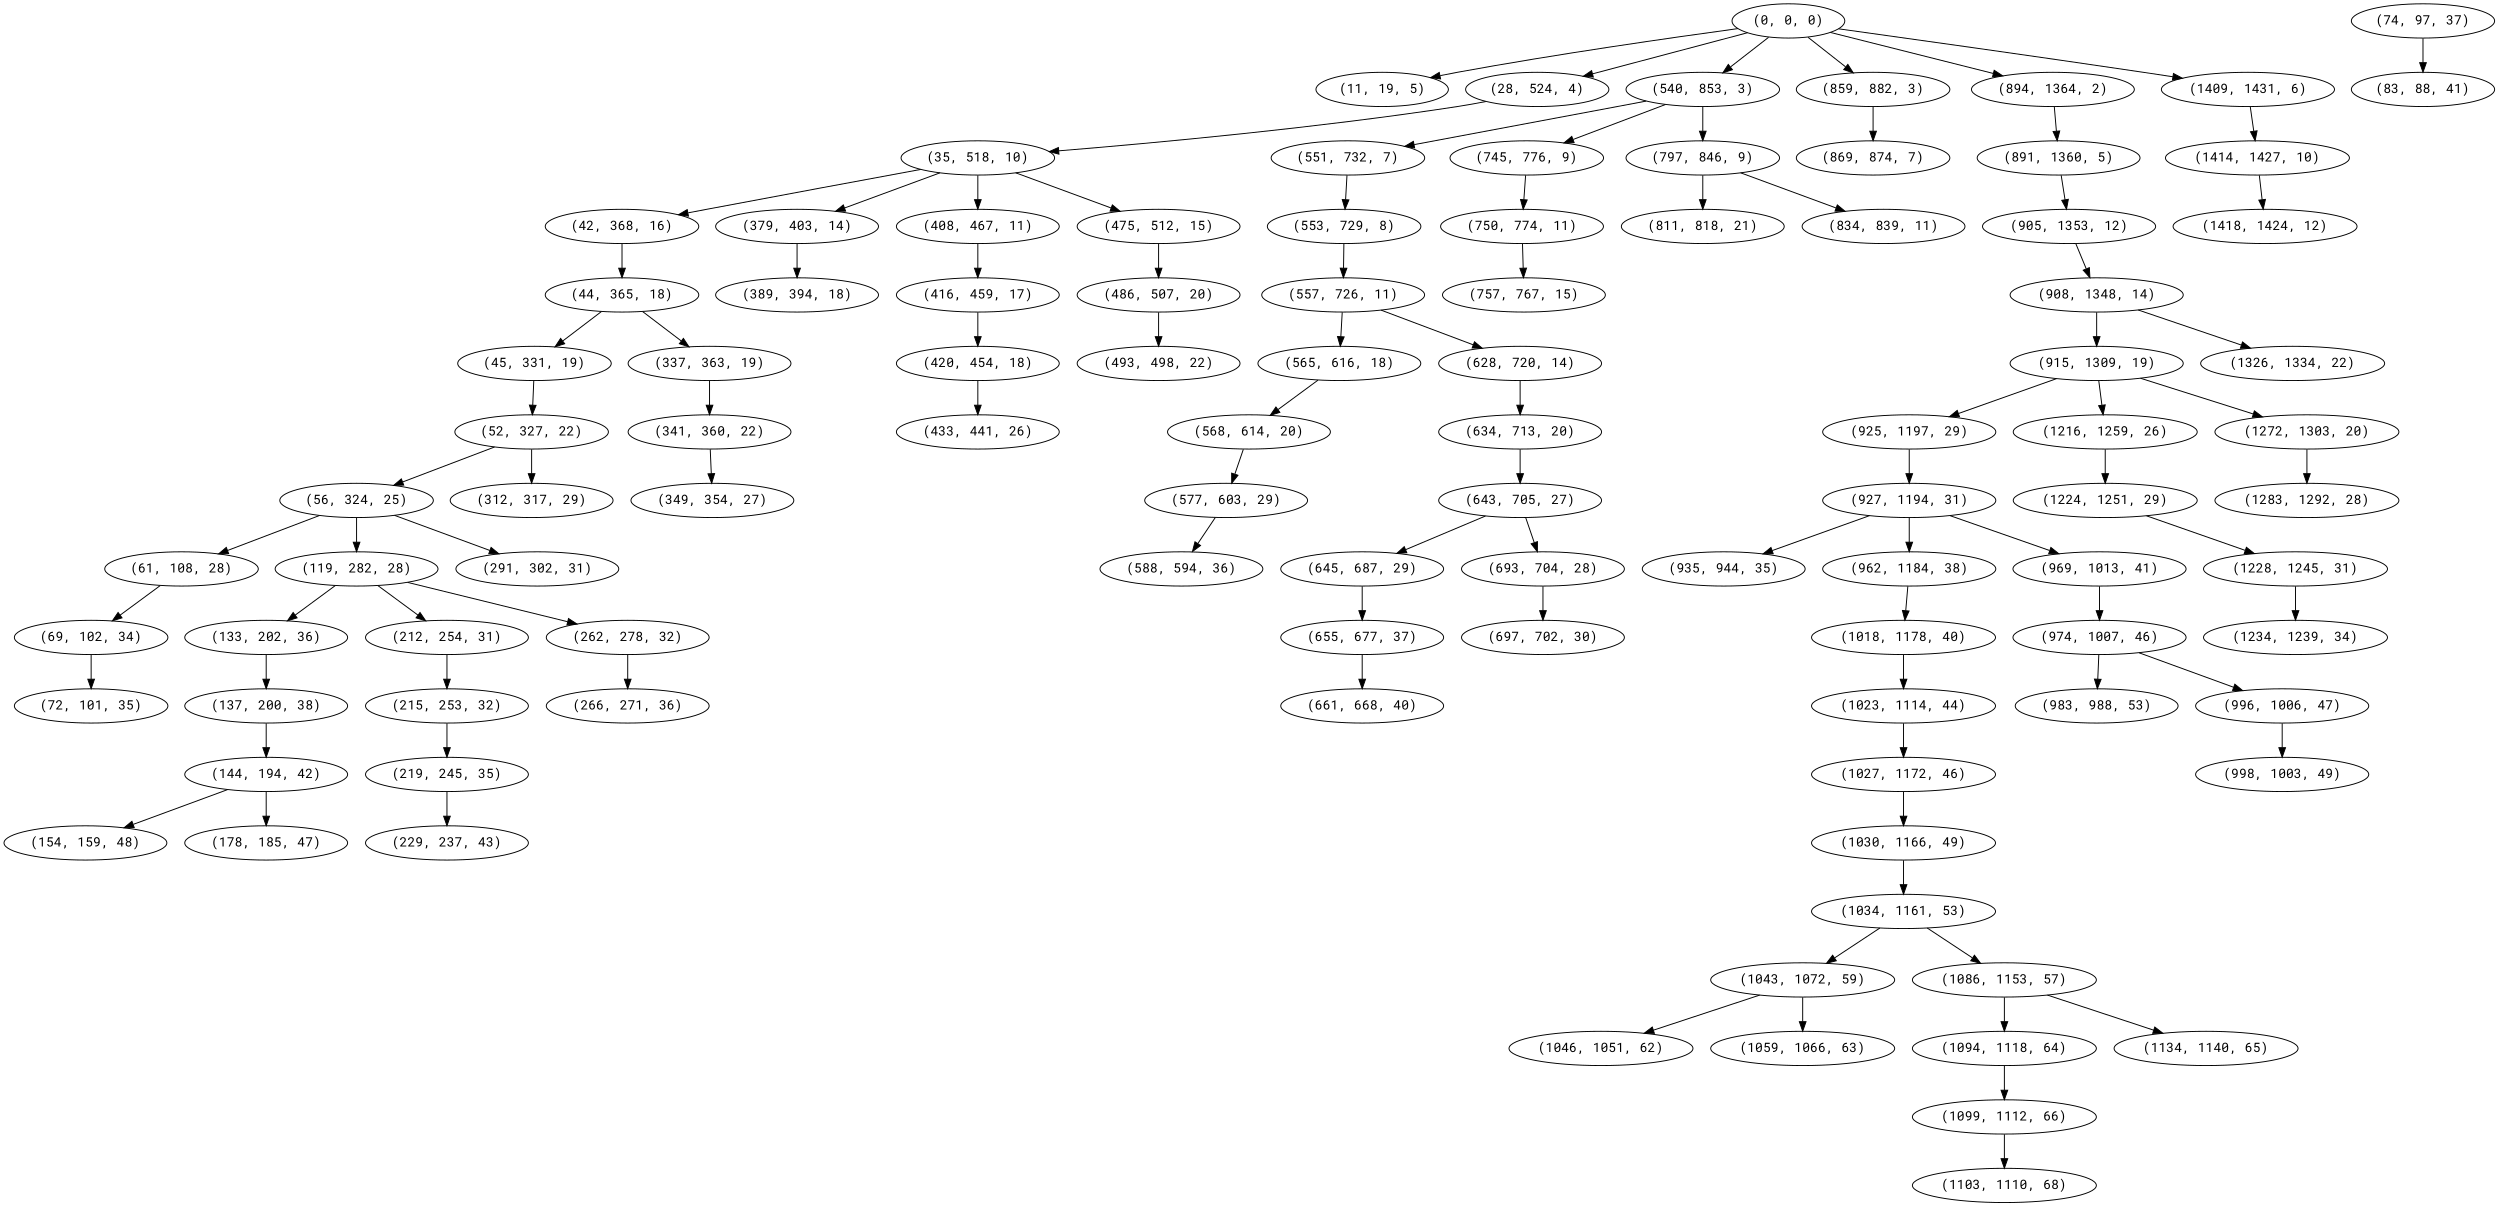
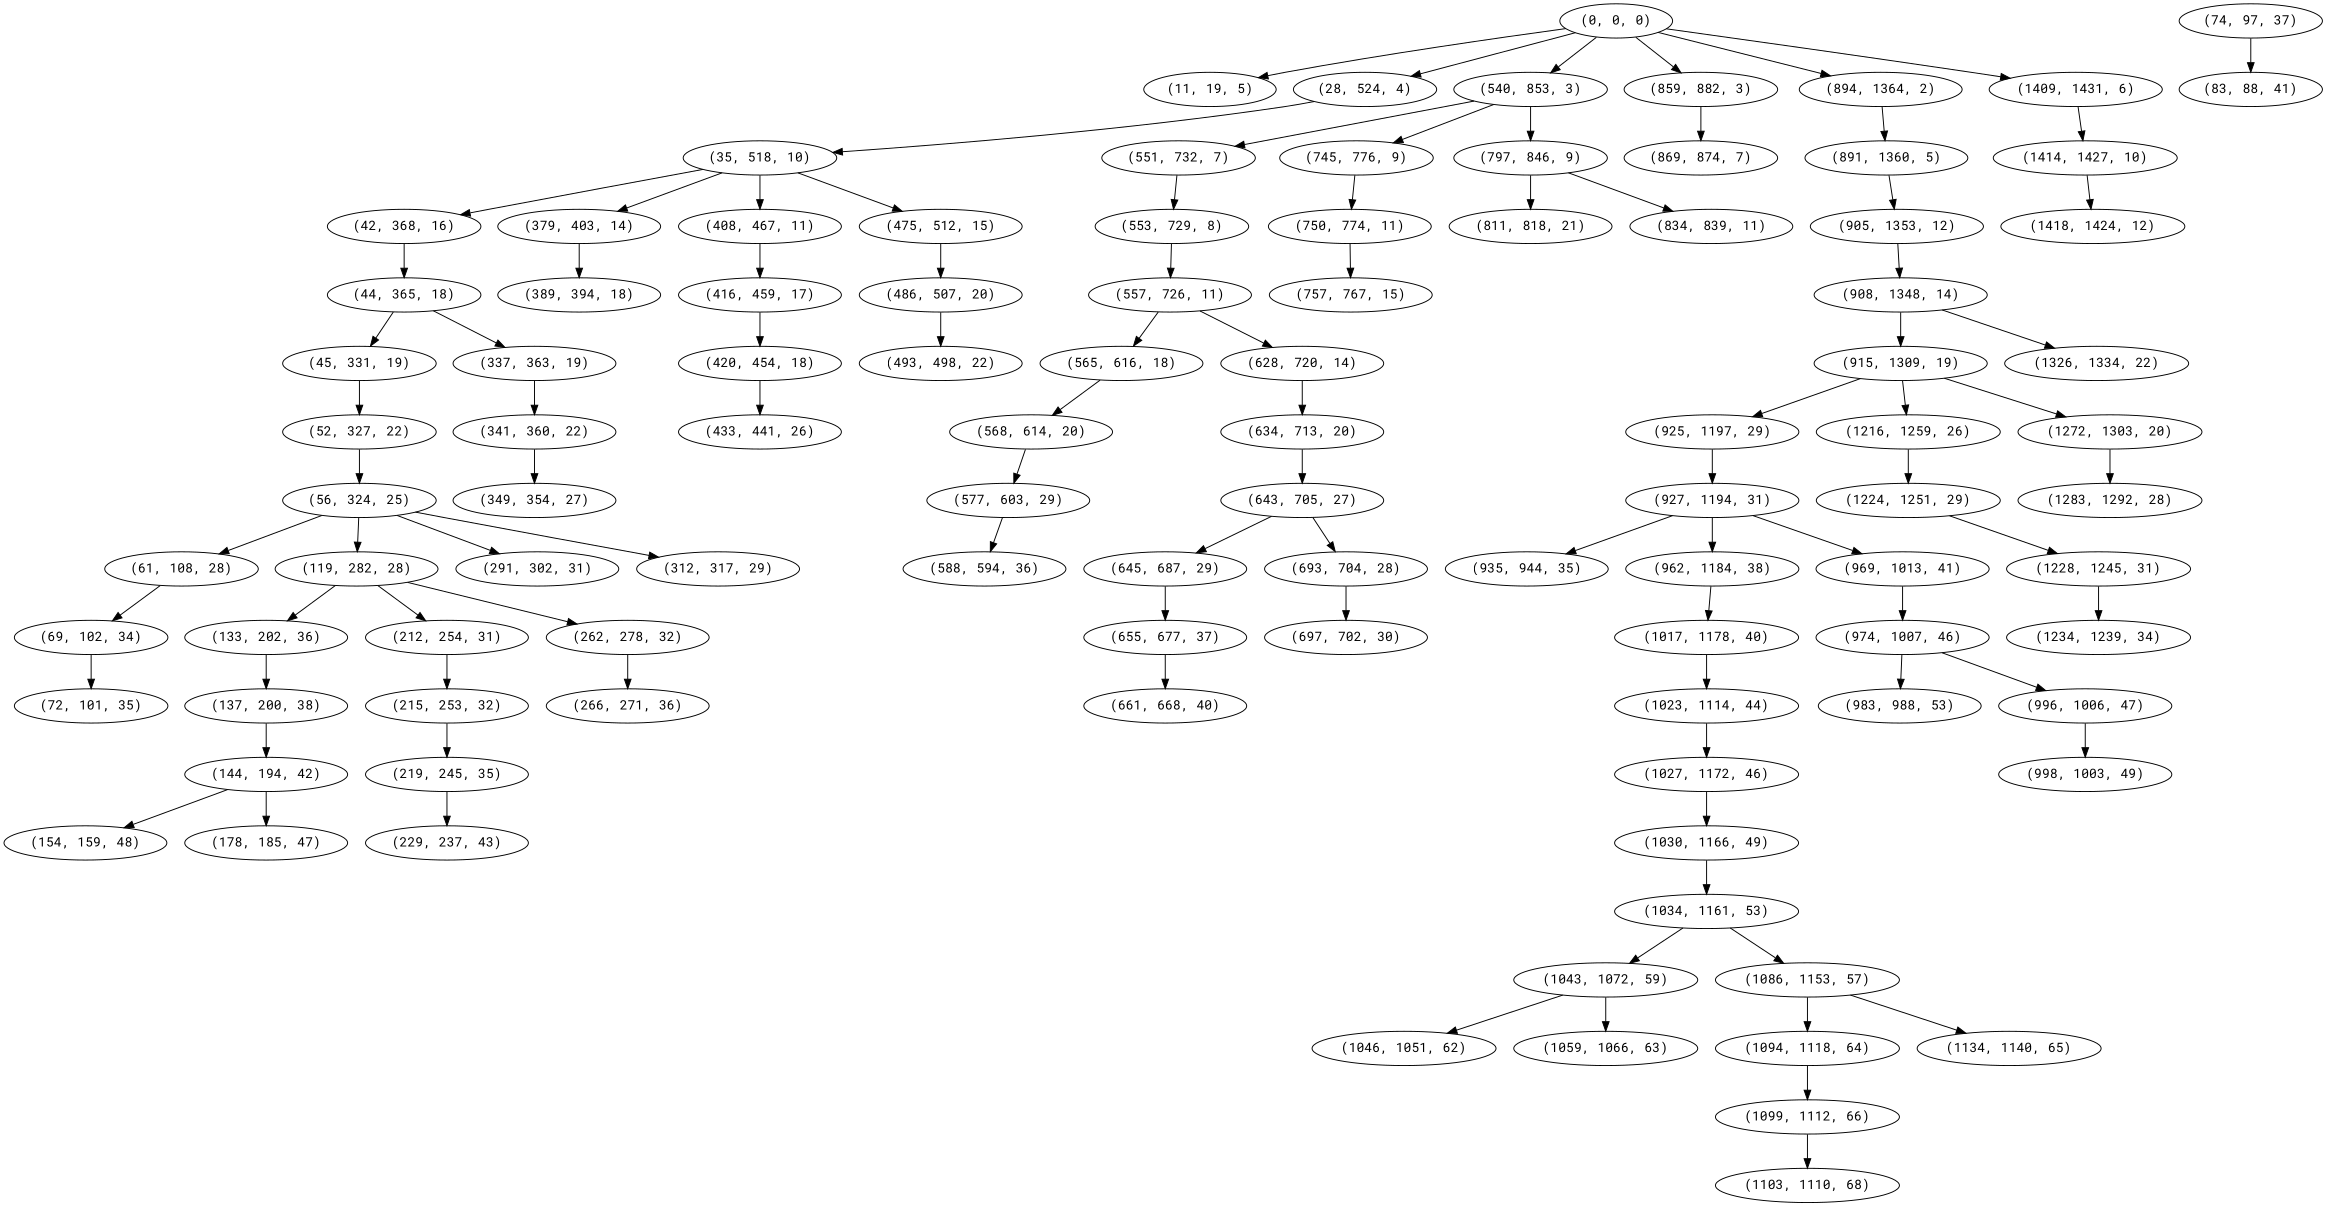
edge "(52, 327, 22)" -> "(312, 317, 29)": now "(56, 324, 25)" -> "(312, 317, 29)"
node "(1018, 1178, 40)": label "(1018, 1178, 40)" -> "(1017, 1178, 40)"
